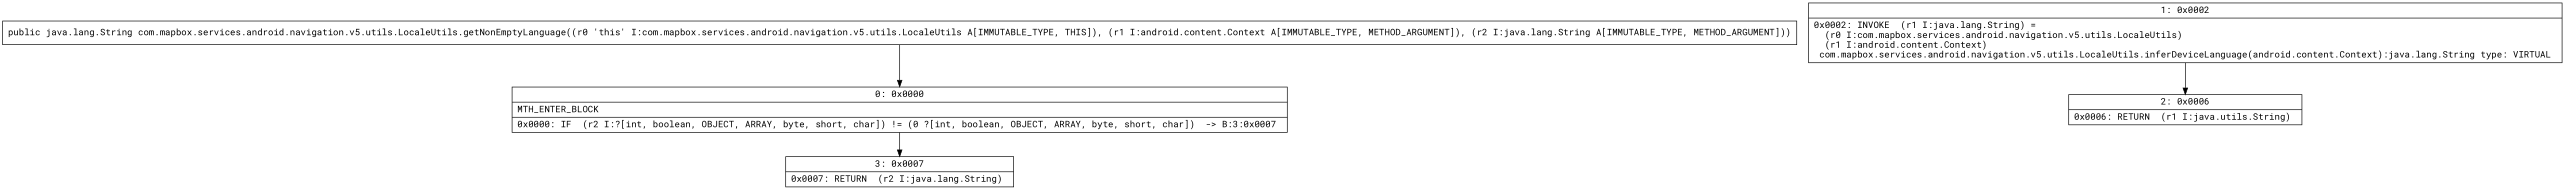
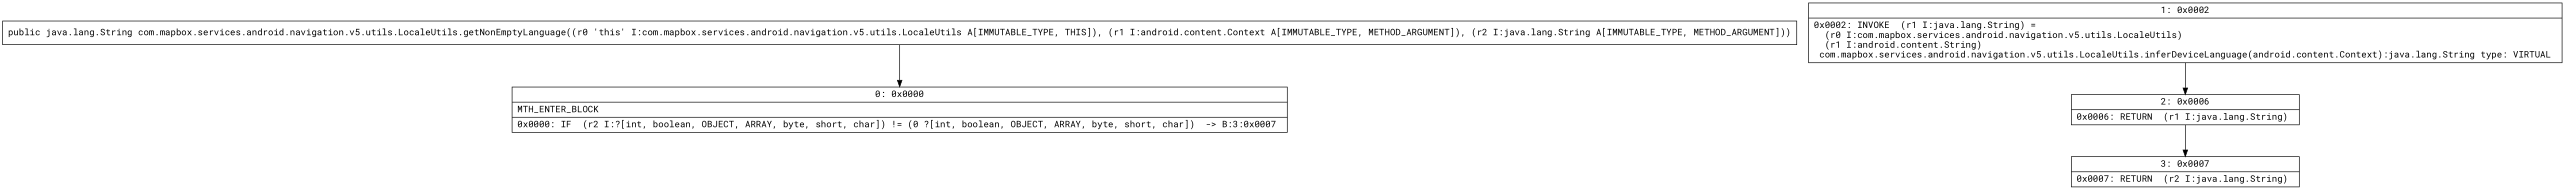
node "1: 0x0002": text "(r1 I:android.content.Context)" -> "(r1 I:android.content.String)"
node "2: 0x0006": text "0x0006: RETURN  (r1 I:java.utils.String)" -> "0x0006: RETURN  (r1 I:java.lang.String)"
edge "0: 0x0000" -> "3: 0x0007": now "2: 0x0006" -> "3: 0x0007"
